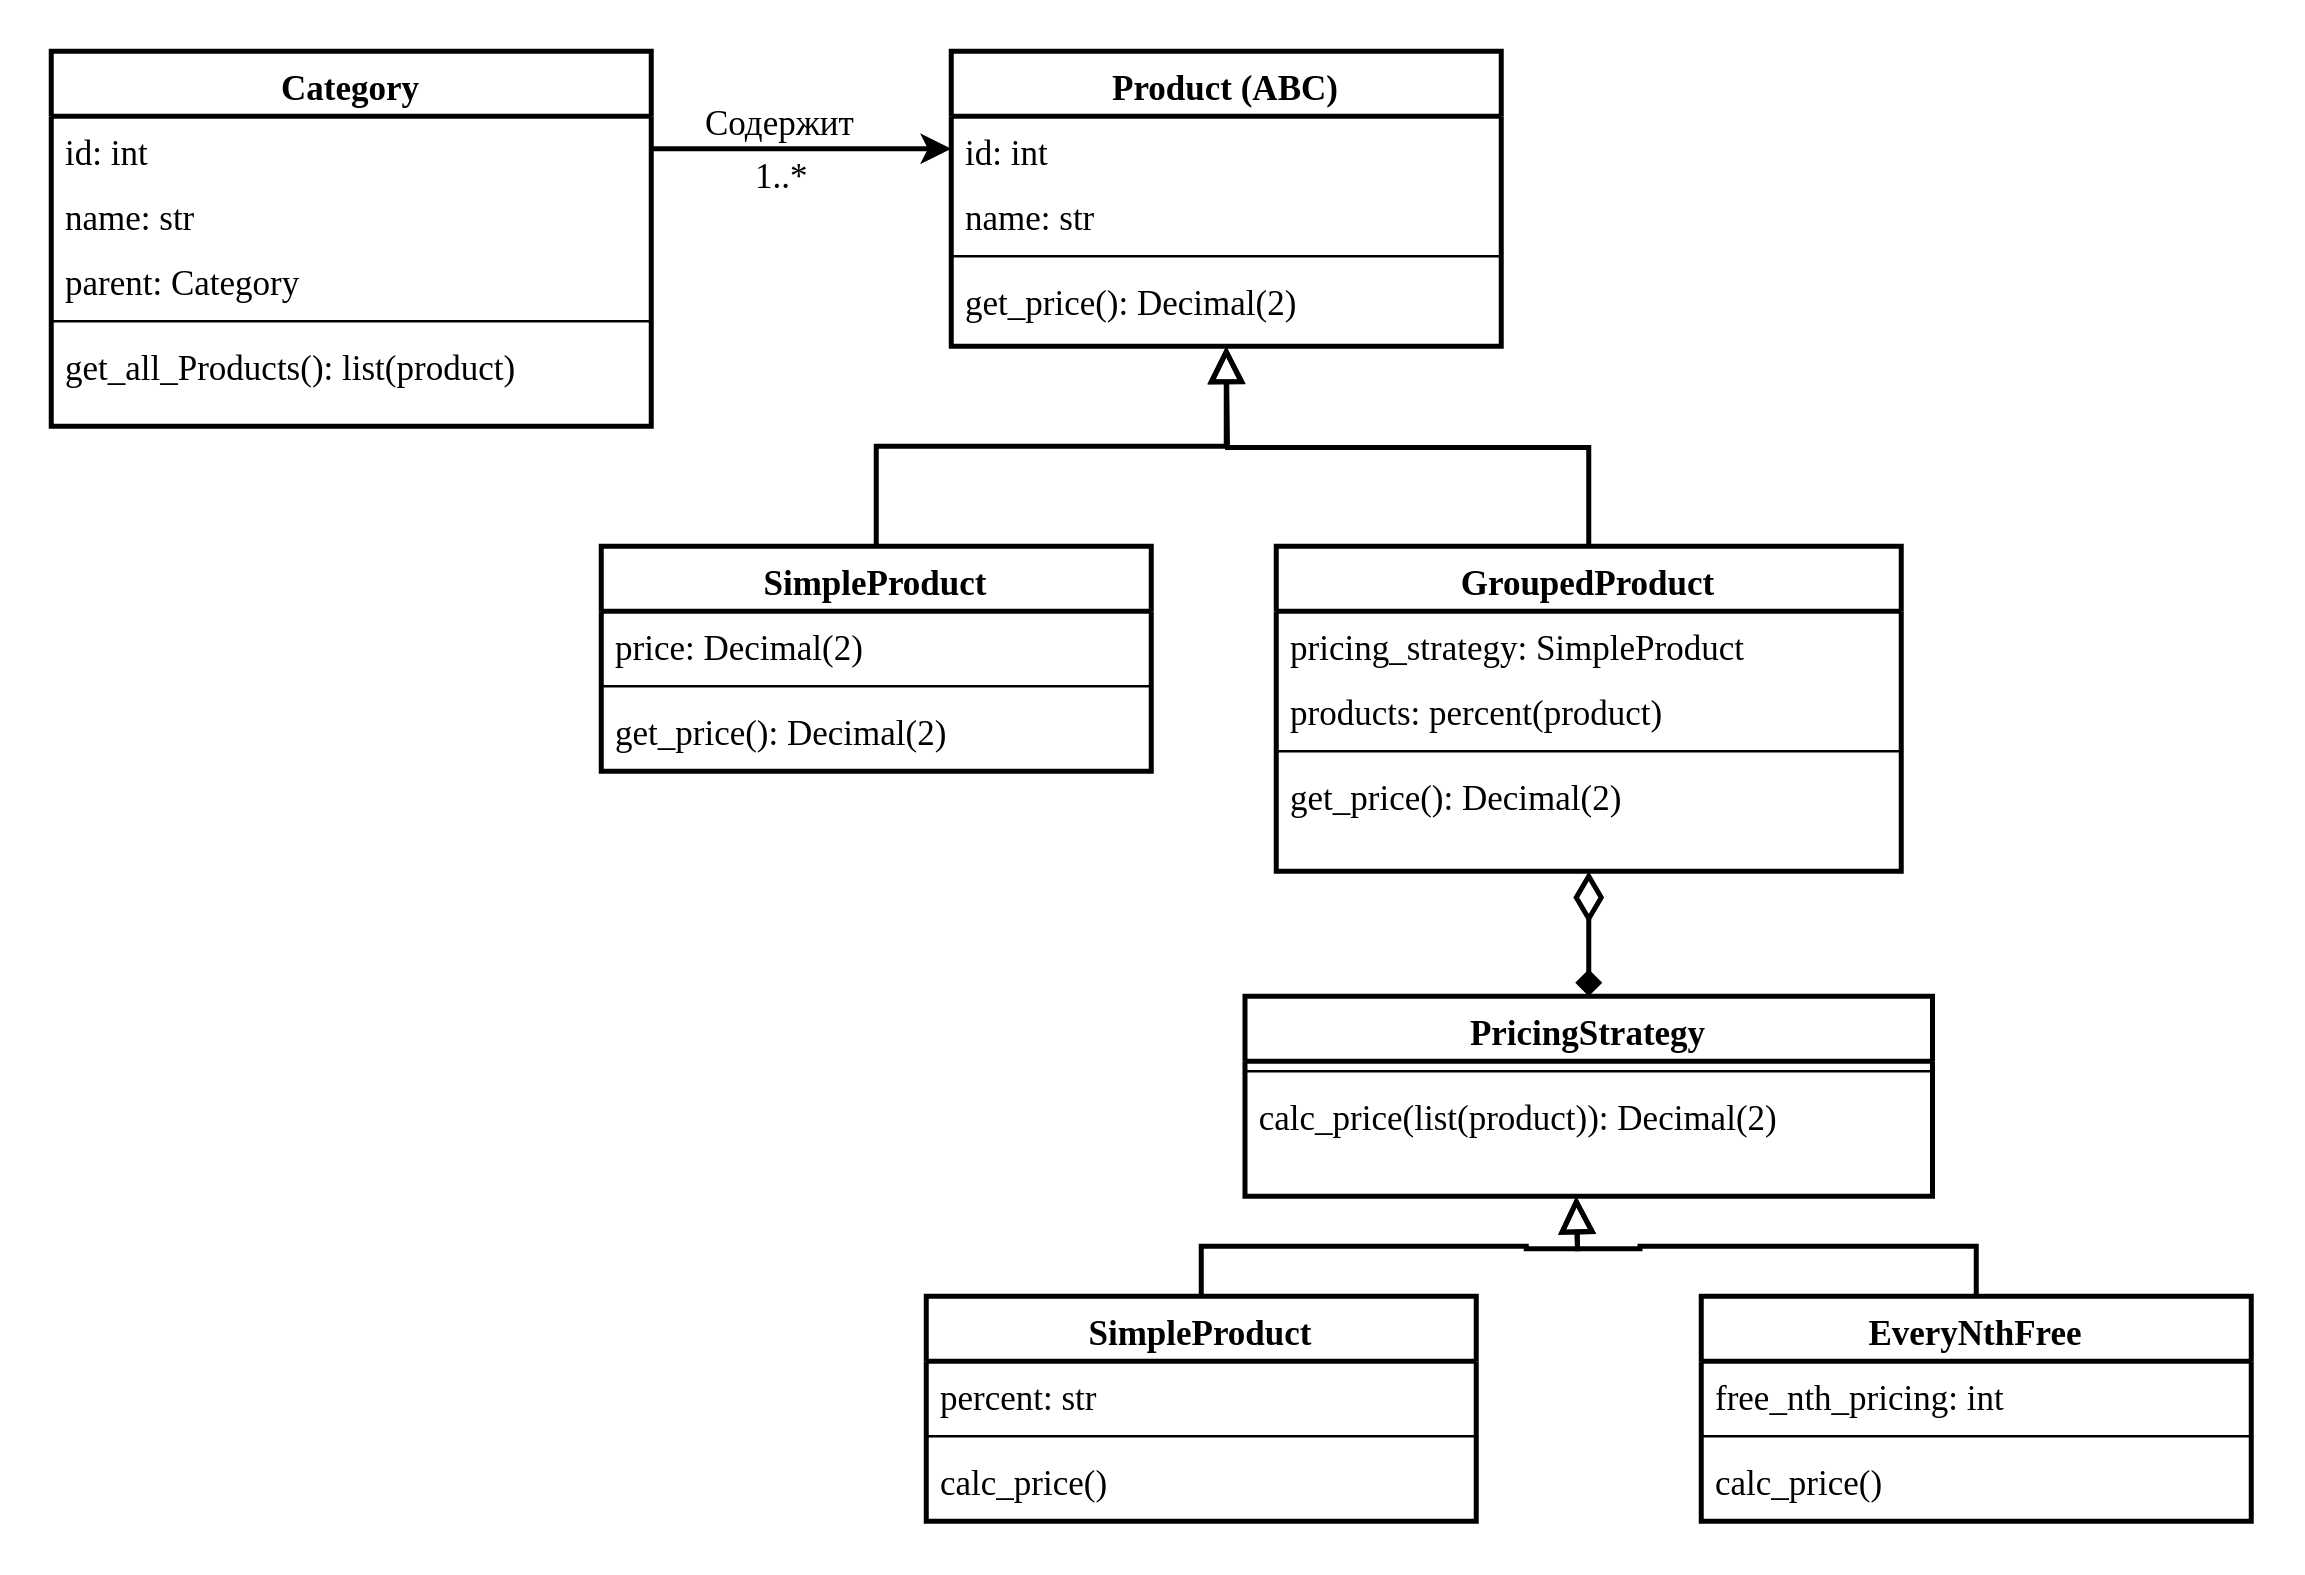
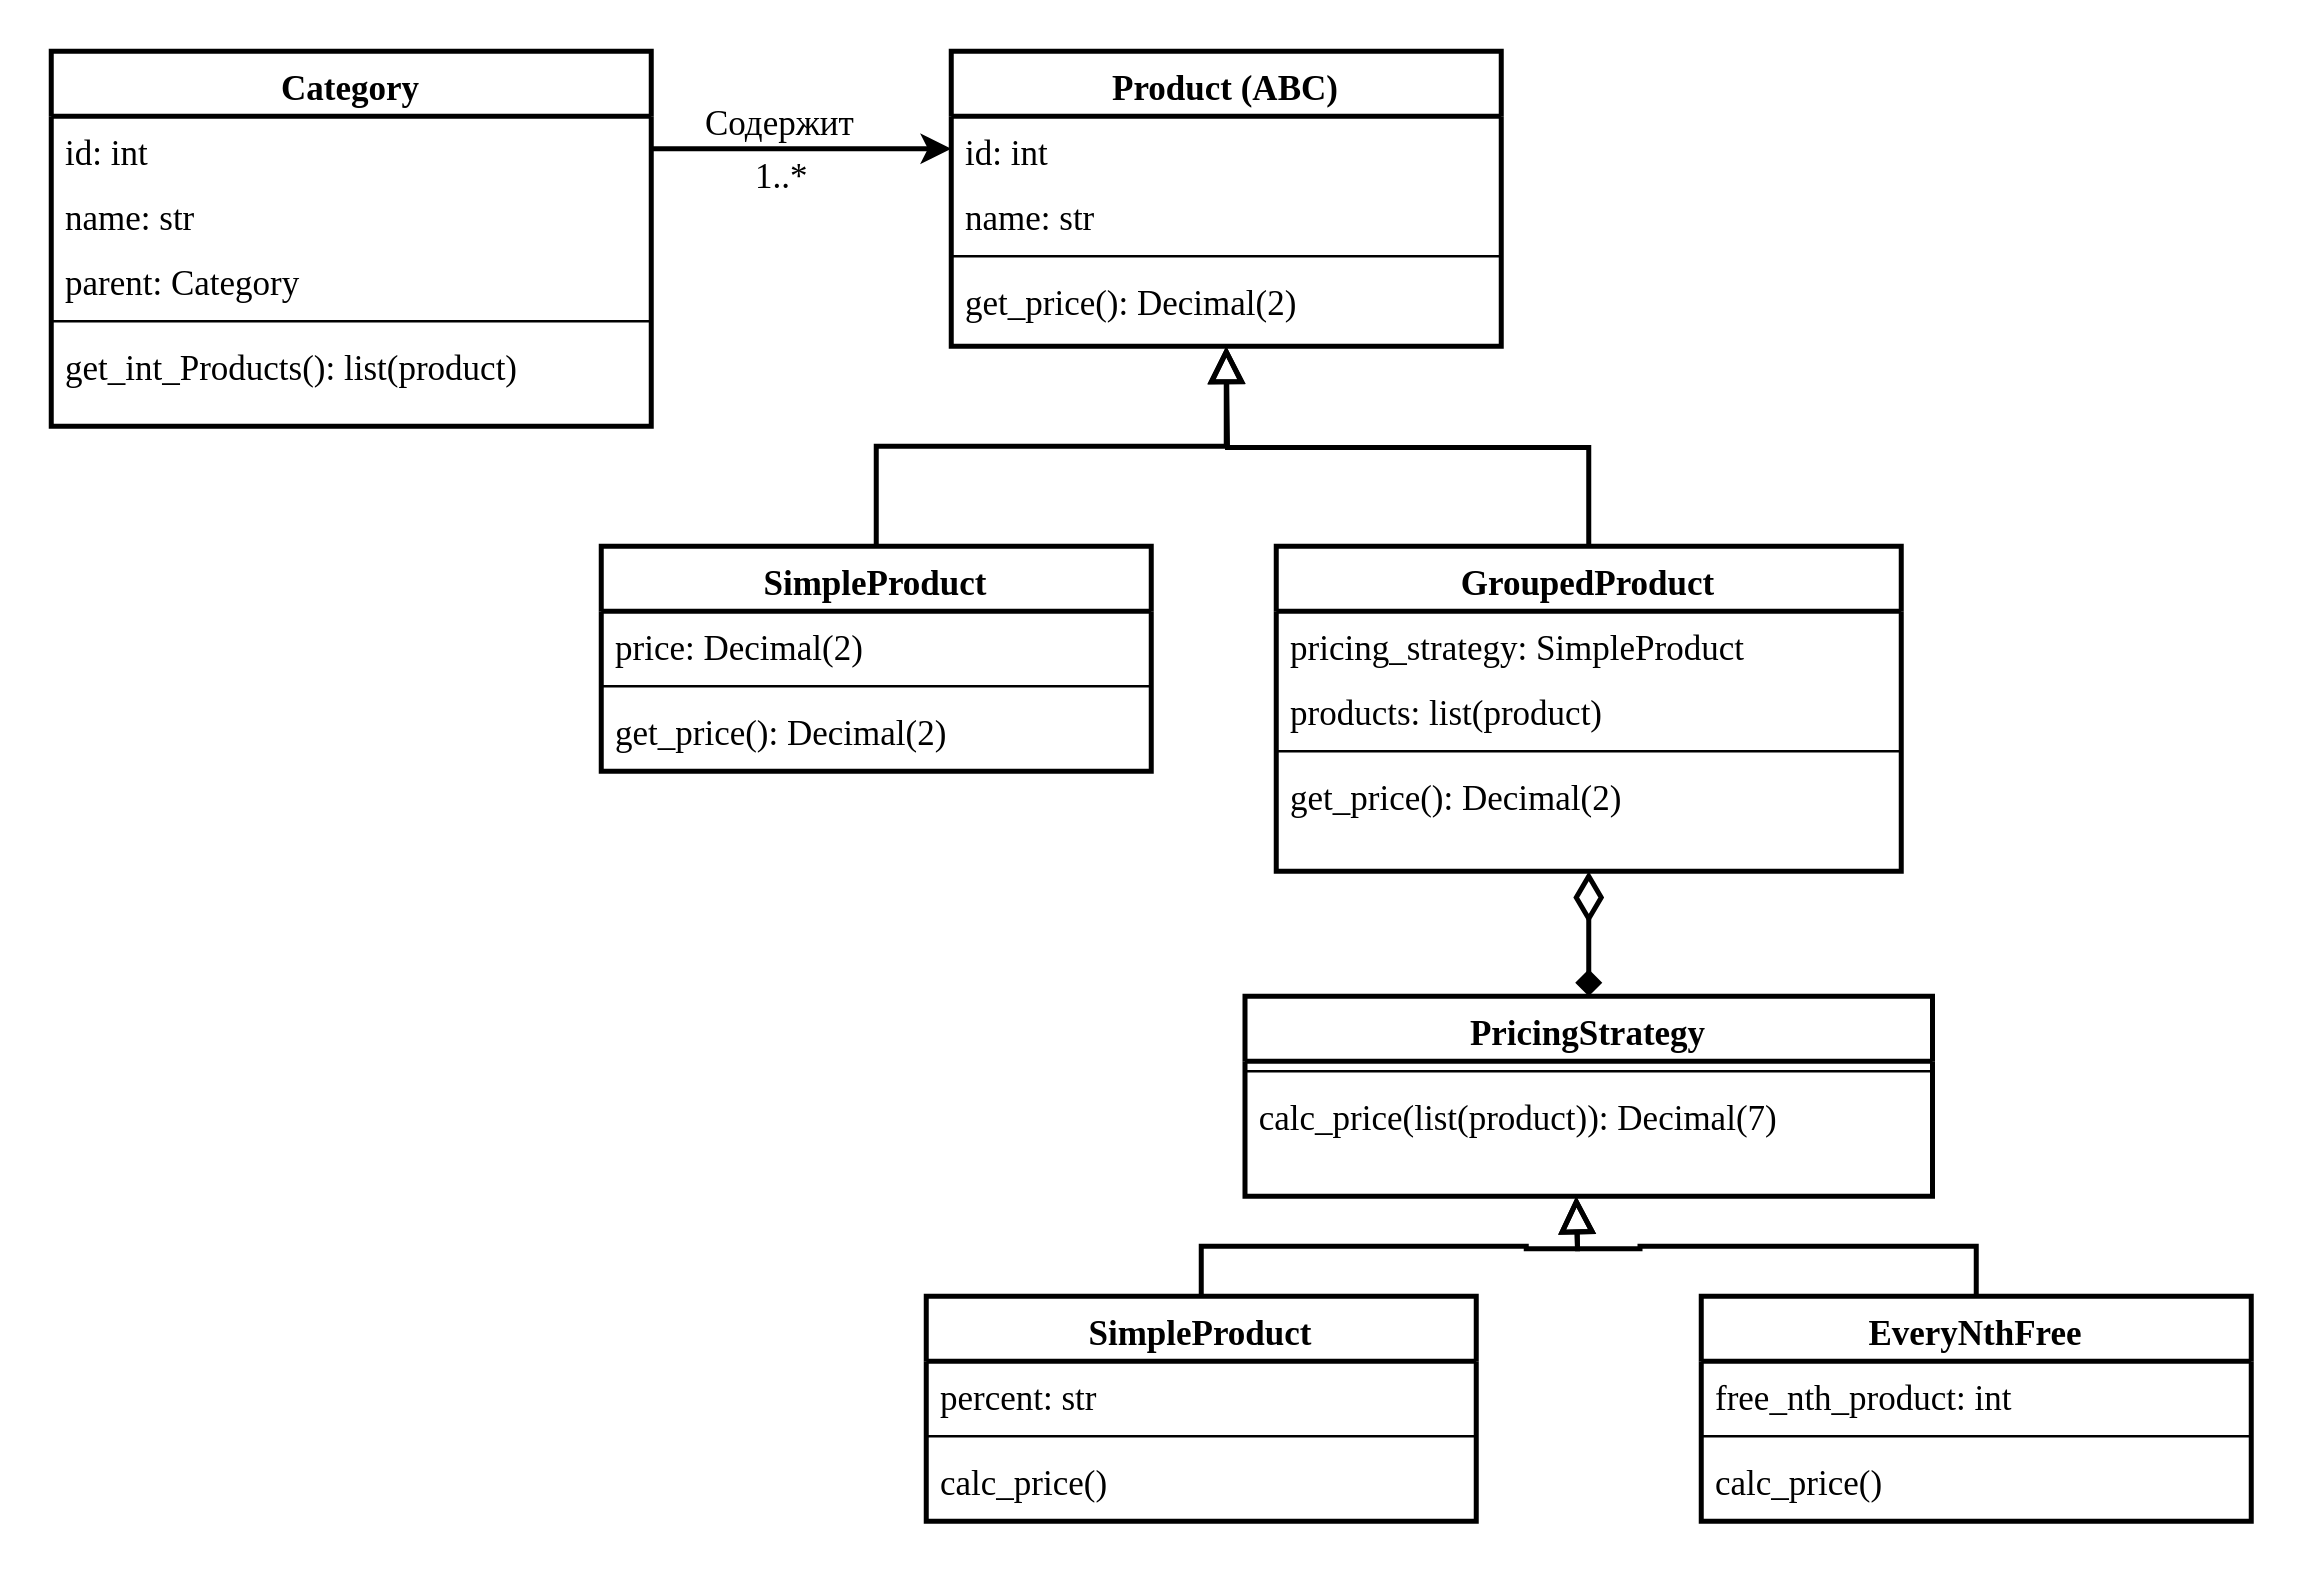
node "get_all_Products(): list(product)": label "get_all_Products(): list(product)" -> "get_int_Products(): list(product)"
node "products: percent(product)": label "products: percent(product)" -> "products: list(product)"
node "calc_price(list(product)): Decimal(2)": label "calc_price(list(product)): Decimal(2)" -> "calc_price(list(product)): Decimal(7)"
node "free_nth_pricing: int": label "free_nth_pricing: int" -> "free_nth_product: int"
